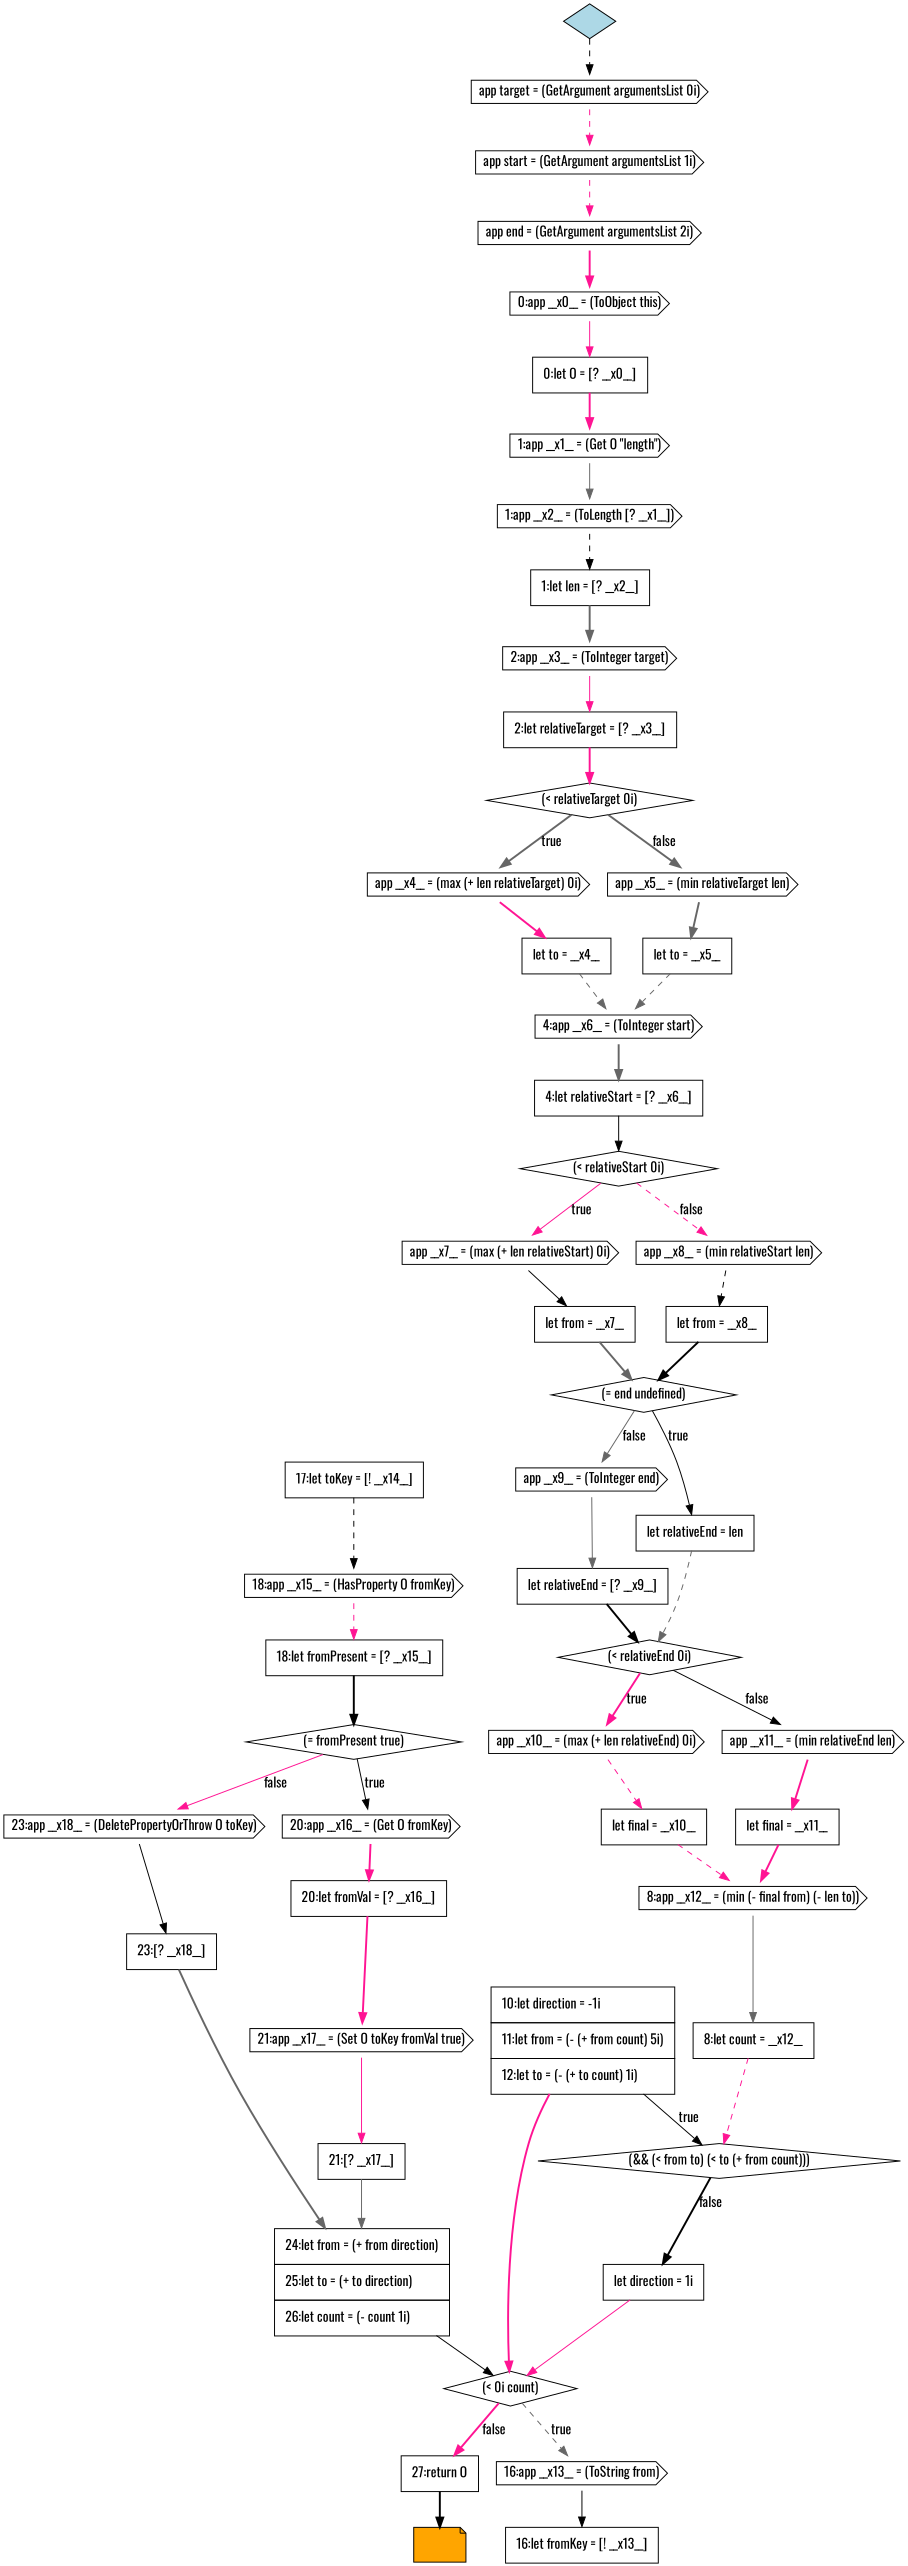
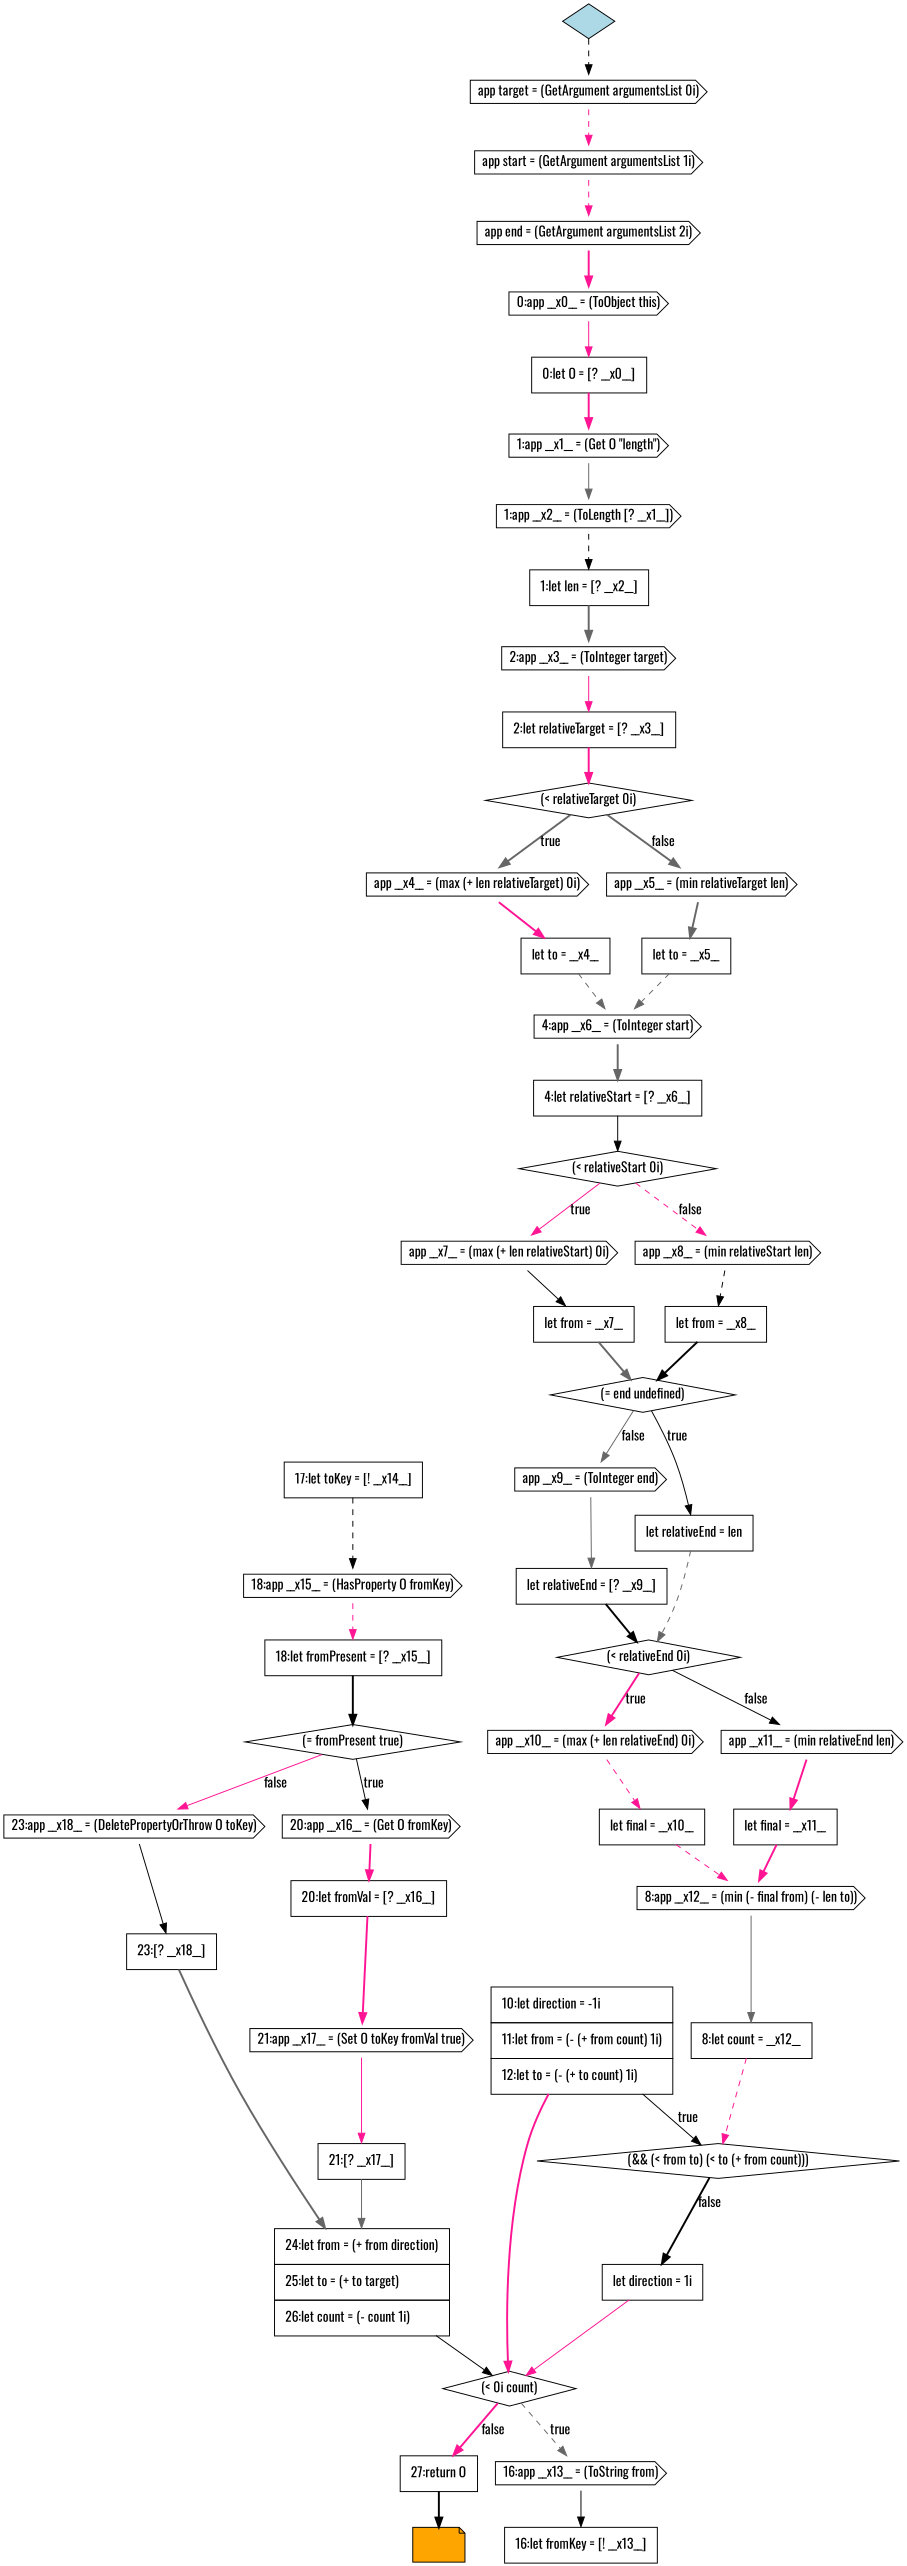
node "10:let direction = -1i": text "11:let from = (- (+ from count) 5i)" -> "11:let from = (- (+ from count) 1i)"
node "24:let from = (+ from direction)": text "25:let to = (+ to direction)" -> "25:let to = (+ to target)"
